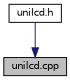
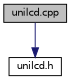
edge "unilcd.h" -> "unilcd.cpp": reversed
